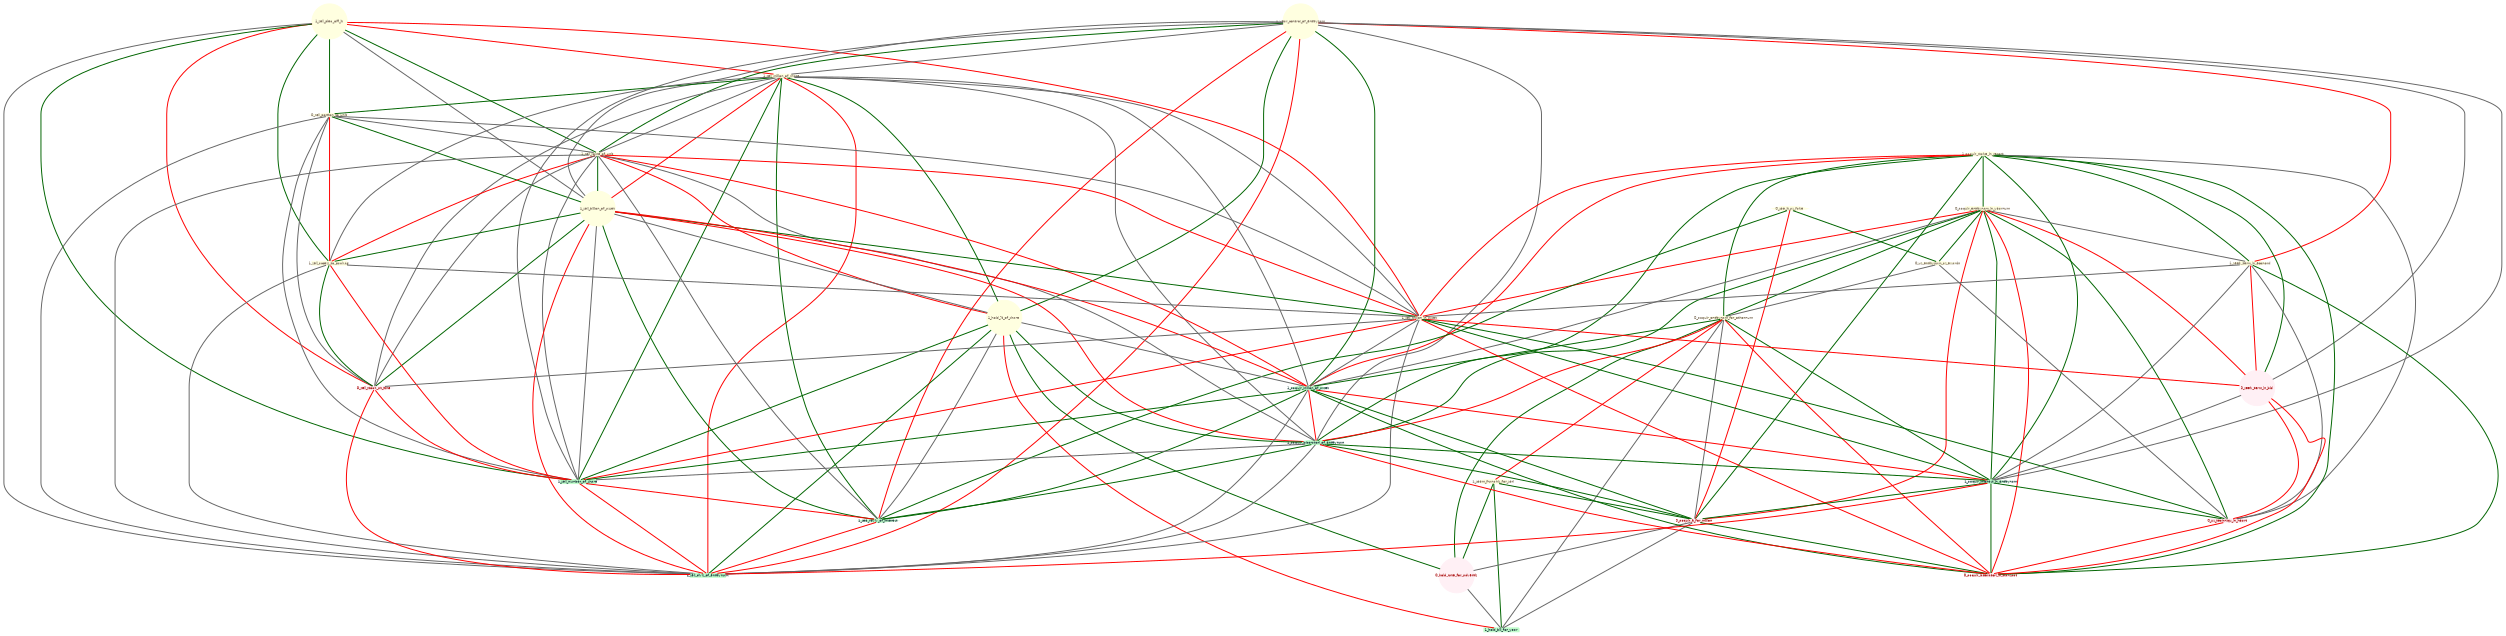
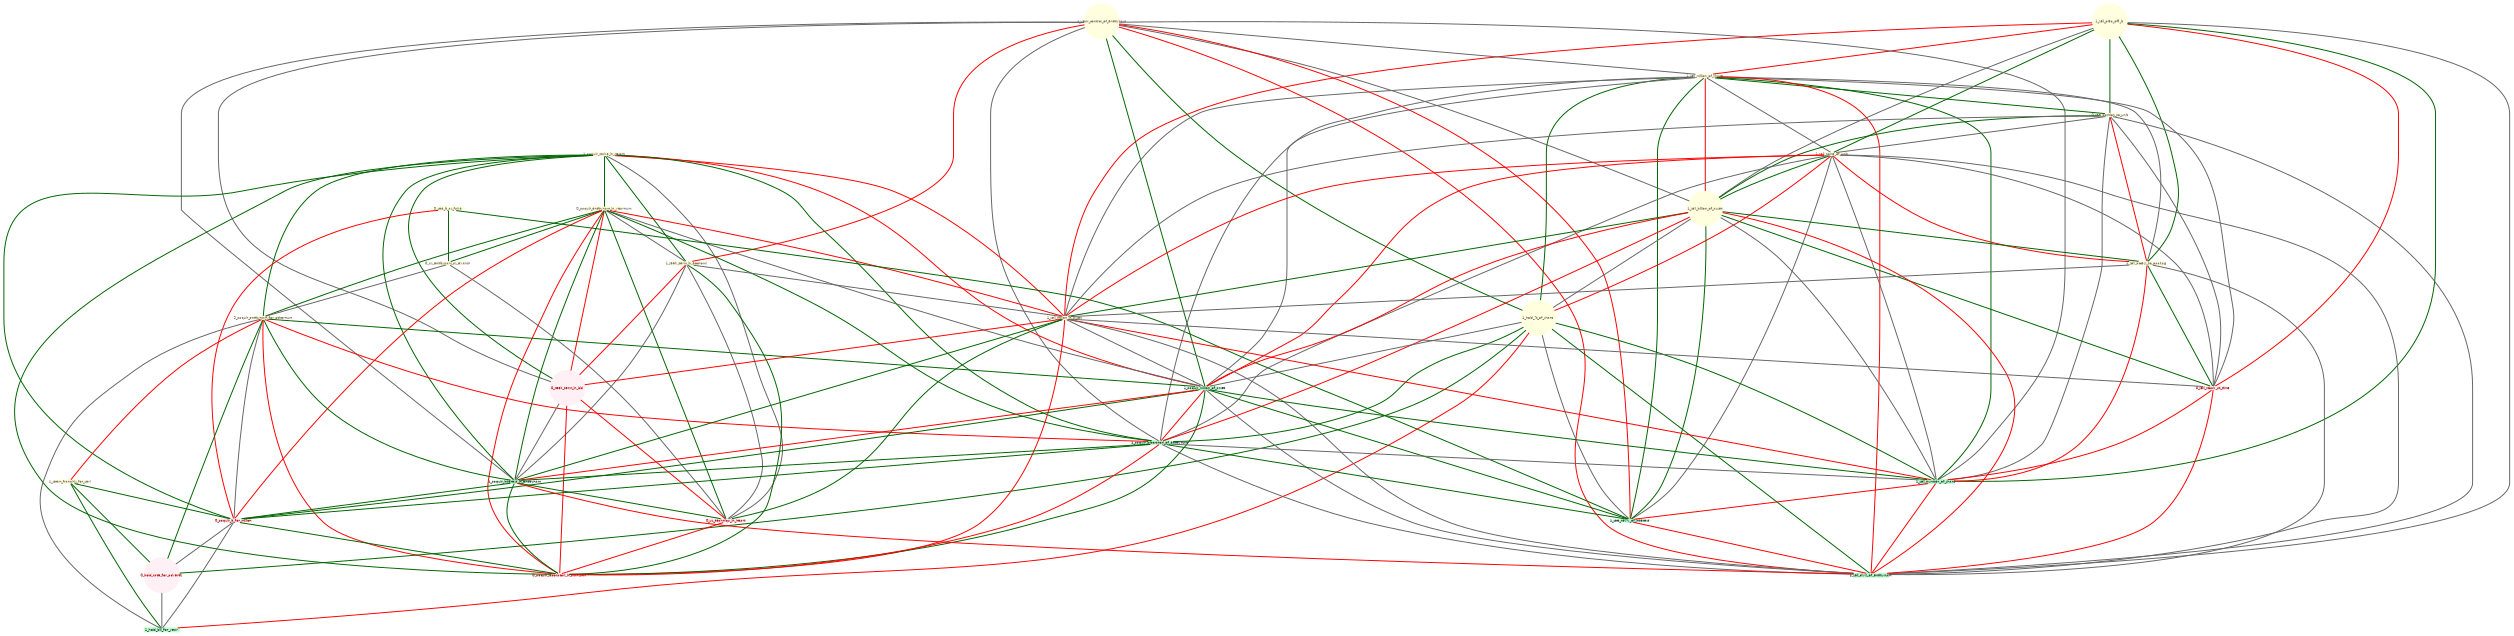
edge "1_year_control_of_entitynam" -- "1_sell_some_of_unit": removed
node "0_sell_portion_to_unit": label "0_sell_portion_to_unit" -> "0_see_portion_to_unit"
